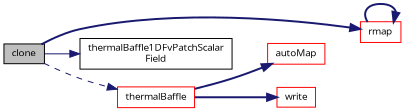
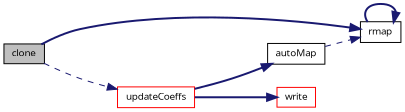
node "rmap": color red -> black
edge "autoMap" -> "rmap": added
node "thermalBaffle1DFvPatchScalar Field": removed
node "autoMap": color red -> black
node "thermalBaffle": label "thermalBaffle" -> "updateCoeffs"
